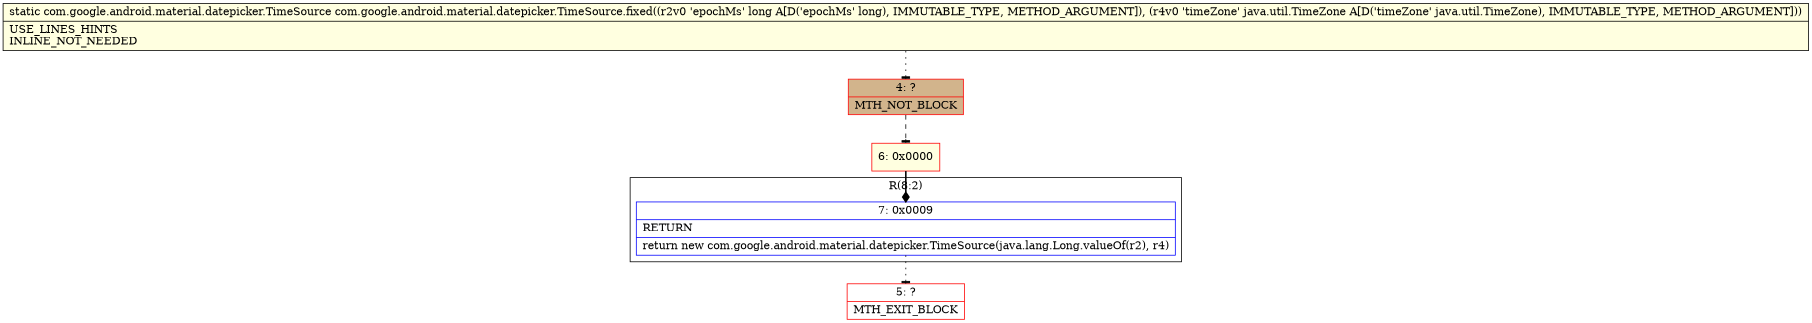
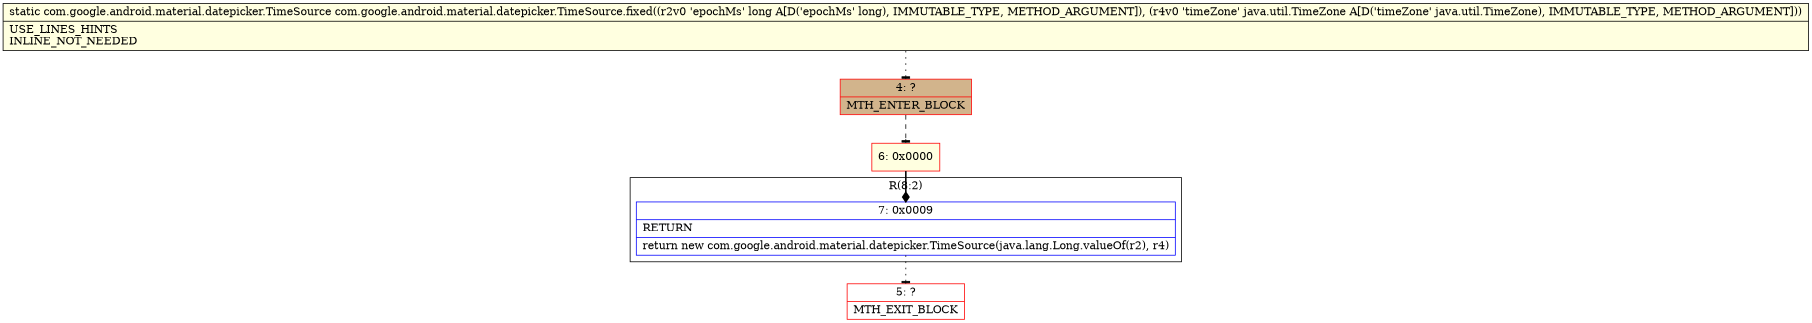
node "4: ?": text "MTH_NOT_BLOCK" -> "MTH_ENTER_BLOCK"
